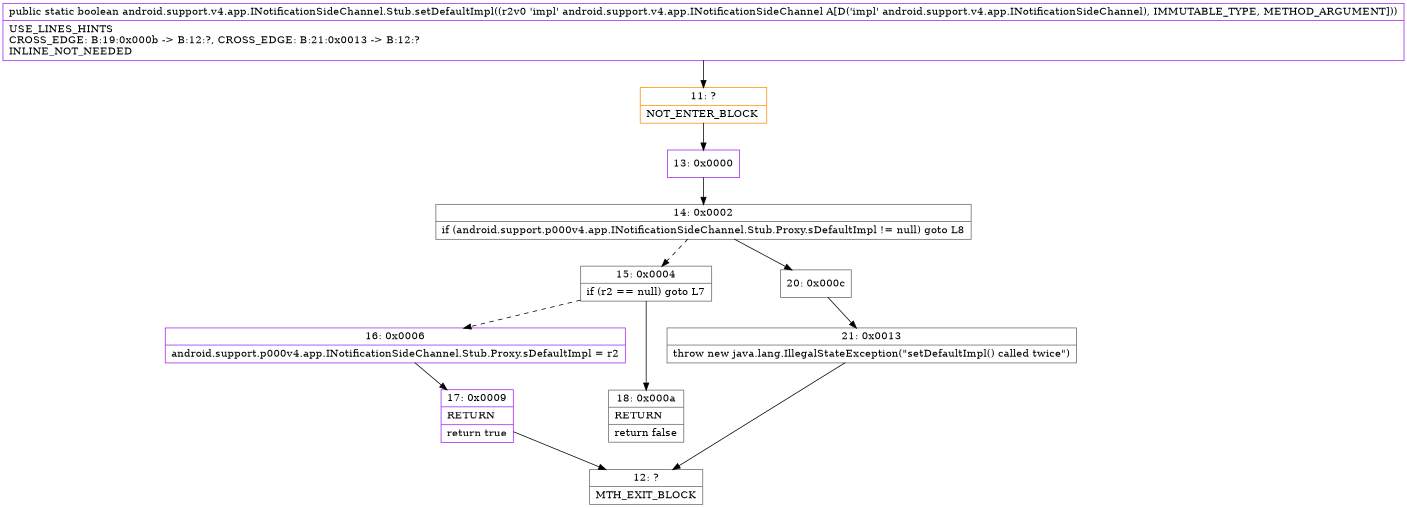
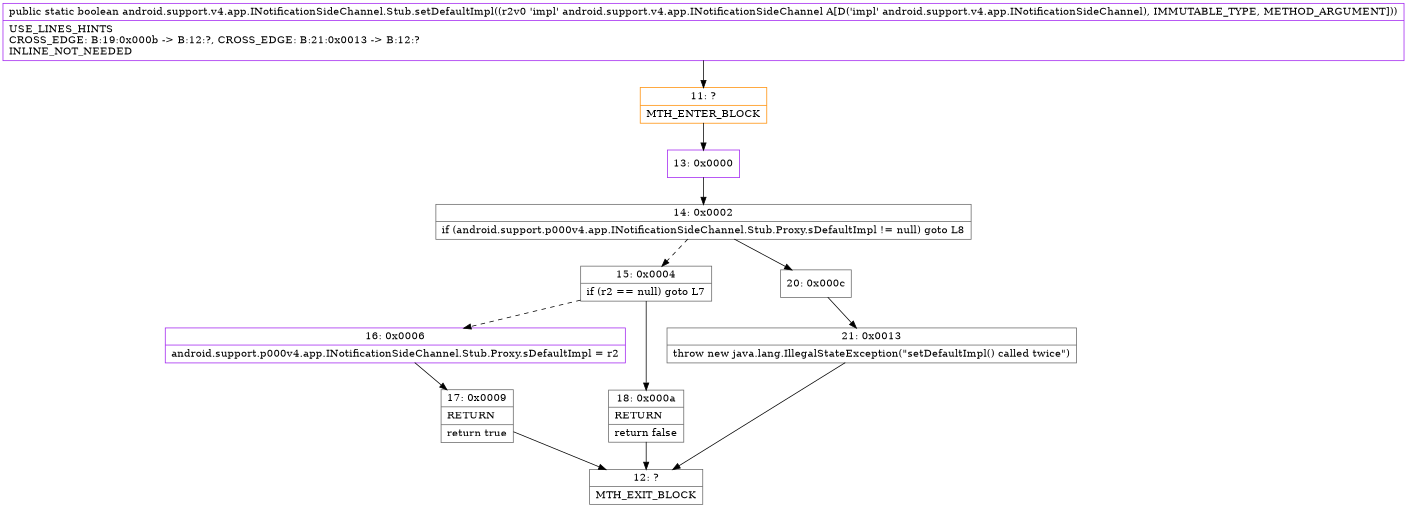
node "11: ?": text "NOT_ENTER_BLOCK" -> "MTH_ENTER_BLOCK"
node "17: 0x0009": color purple -> gray40
edge "18: 0x000a" -> "12: ?": added
